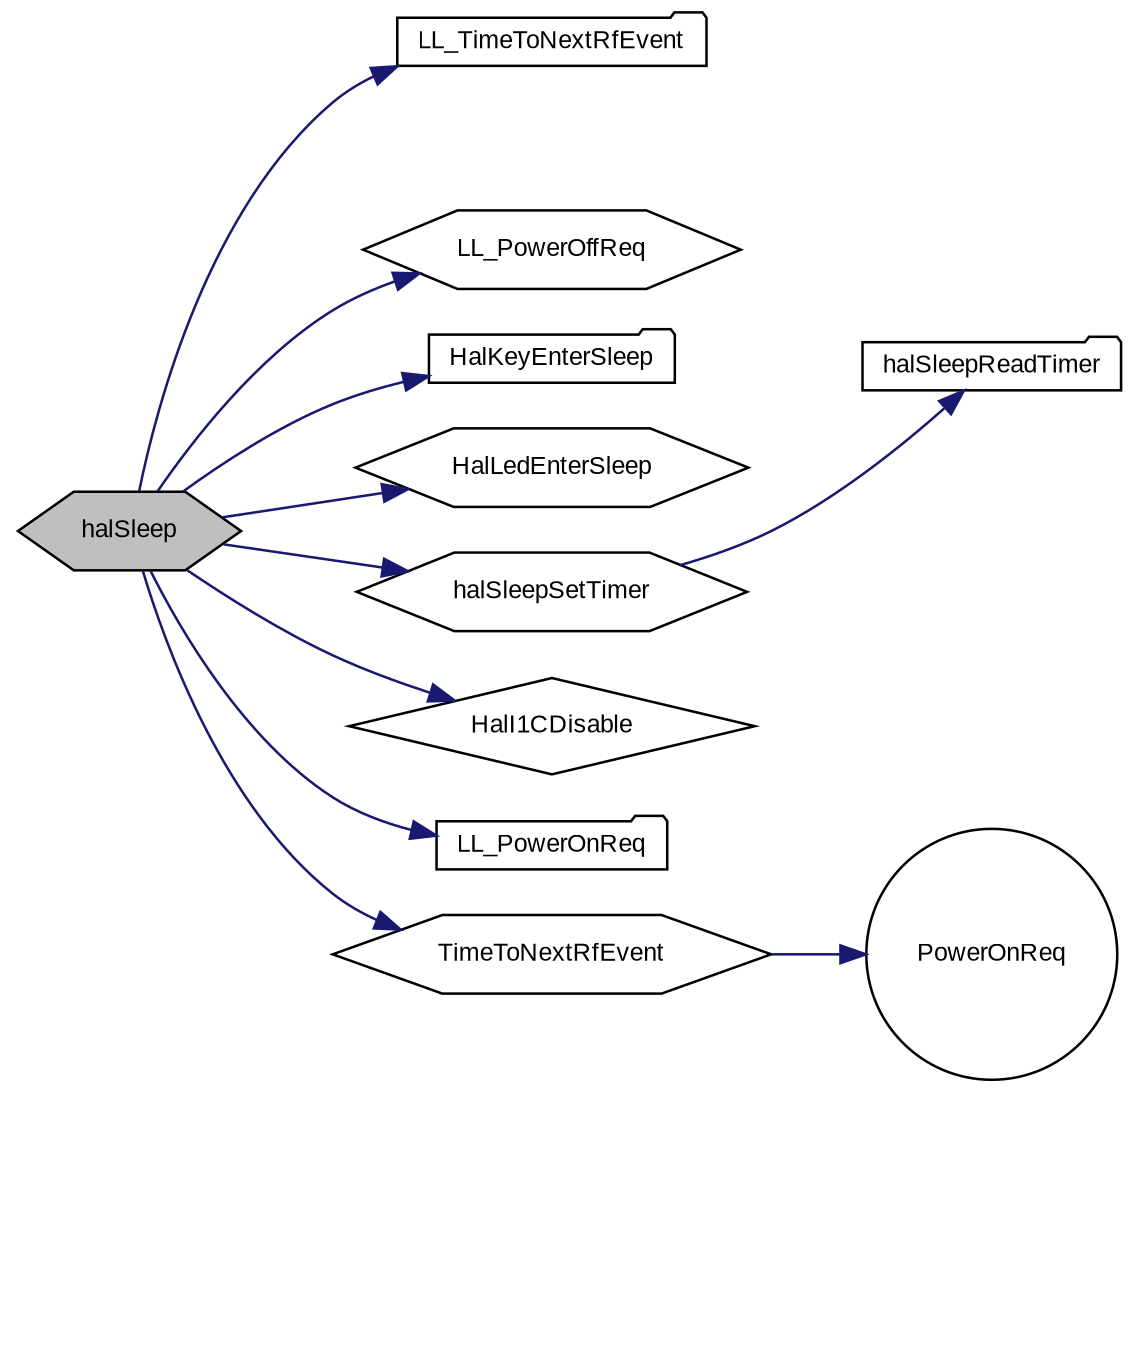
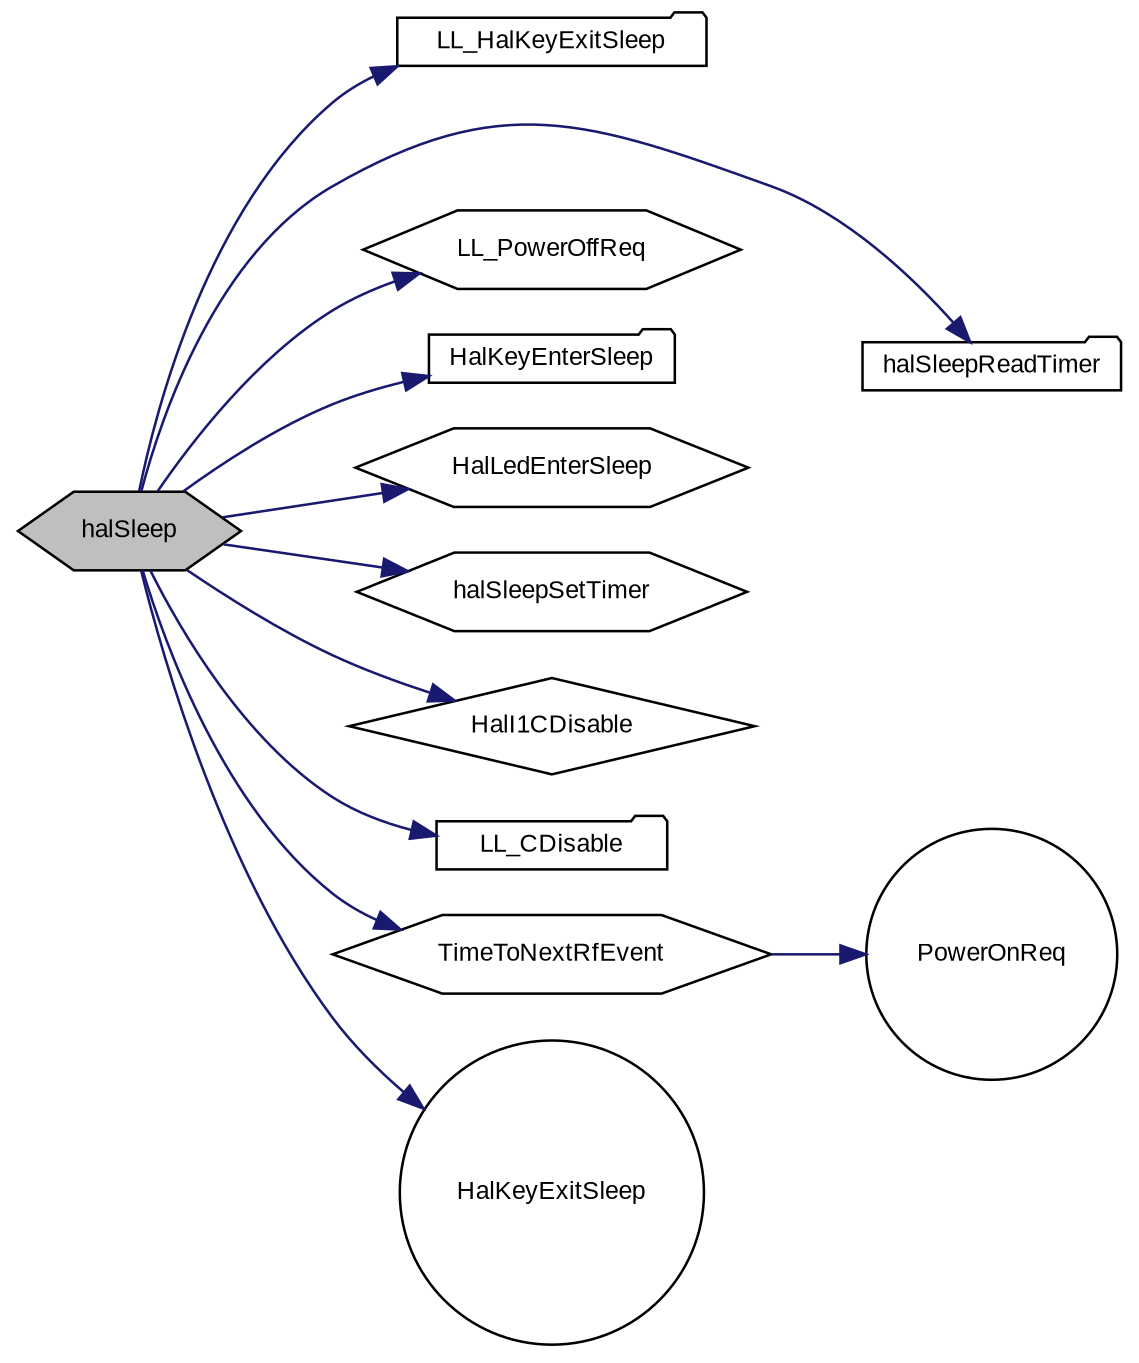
node "LL_TimeToNextRfEvent": label "LL_TimeToNextRfEvent" -> "LL_HalKeyExitSleep"
edge "halSleepSetTimer" -> "halSleepReadTimer": now "halSleep" -> "halSleepReadTimer"
node "LL_PowerOnReq": label "LL_PowerOnReq" -> "LL_CDisable"
node "HalKeyExitSleep": added
